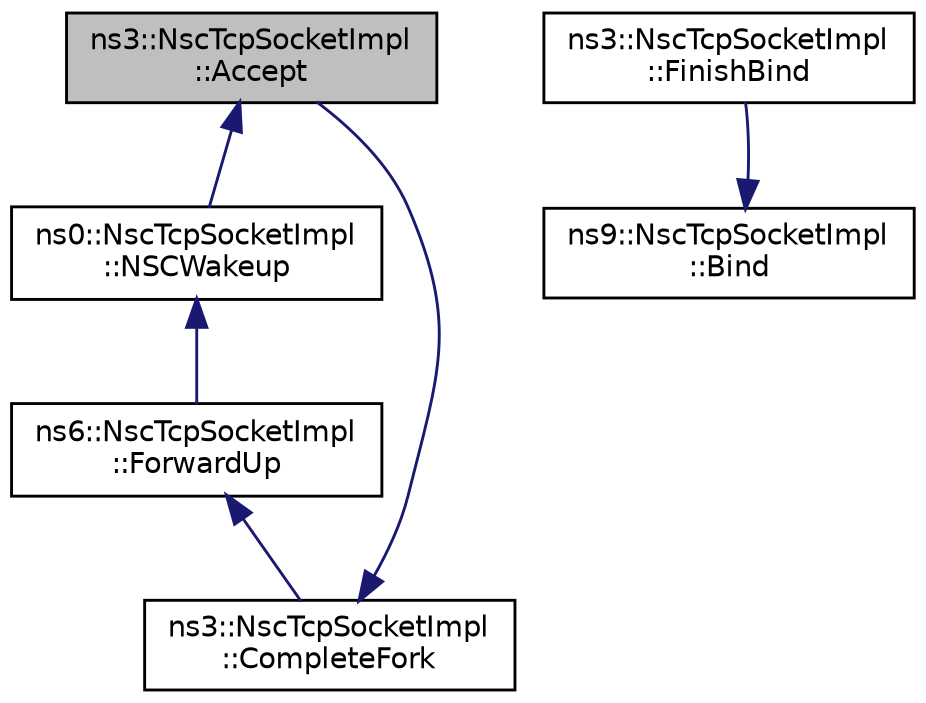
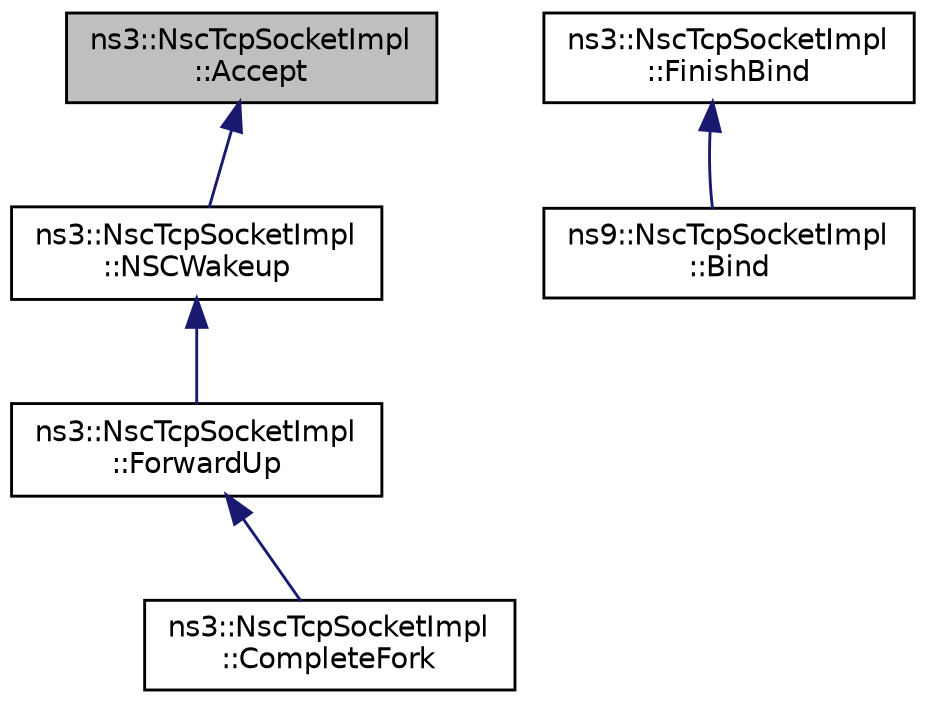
edge "ns3::NscTcpSocketImpl ::FinishBind" -> "ns9::NscTcpSocketImpl ::Bind": reversed
node "ns0::NscTcpSocketImpl ::NSCWakeup": label "ns0::NscTcpSocketImpl ::NSCWakeup" -> "ns3::NscTcpSocketImpl ::NSCWakeup"
edge "ns3::NscTcpSocketImpl ::Accept" -> "ns3::NscTcpSocketImpl ::CompleteFork": removed
node "ns6::NscTcpSocketImpl ::ForwardUp": label "ns6::NscTcpSocketImpl ::ForwardUp" -> "ns3::NscTcpSocketImpl ::ForwardUp"
